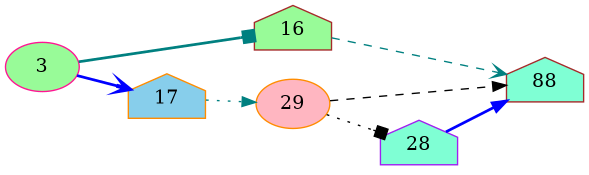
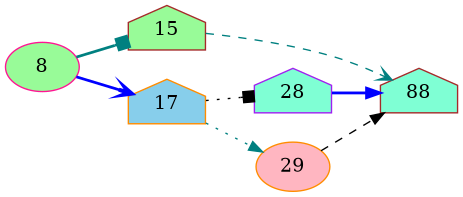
node "16": label "16" -> "15"
node "3": label "3" -> "8"
edge "29" -> "28": now "17" -> "28"
